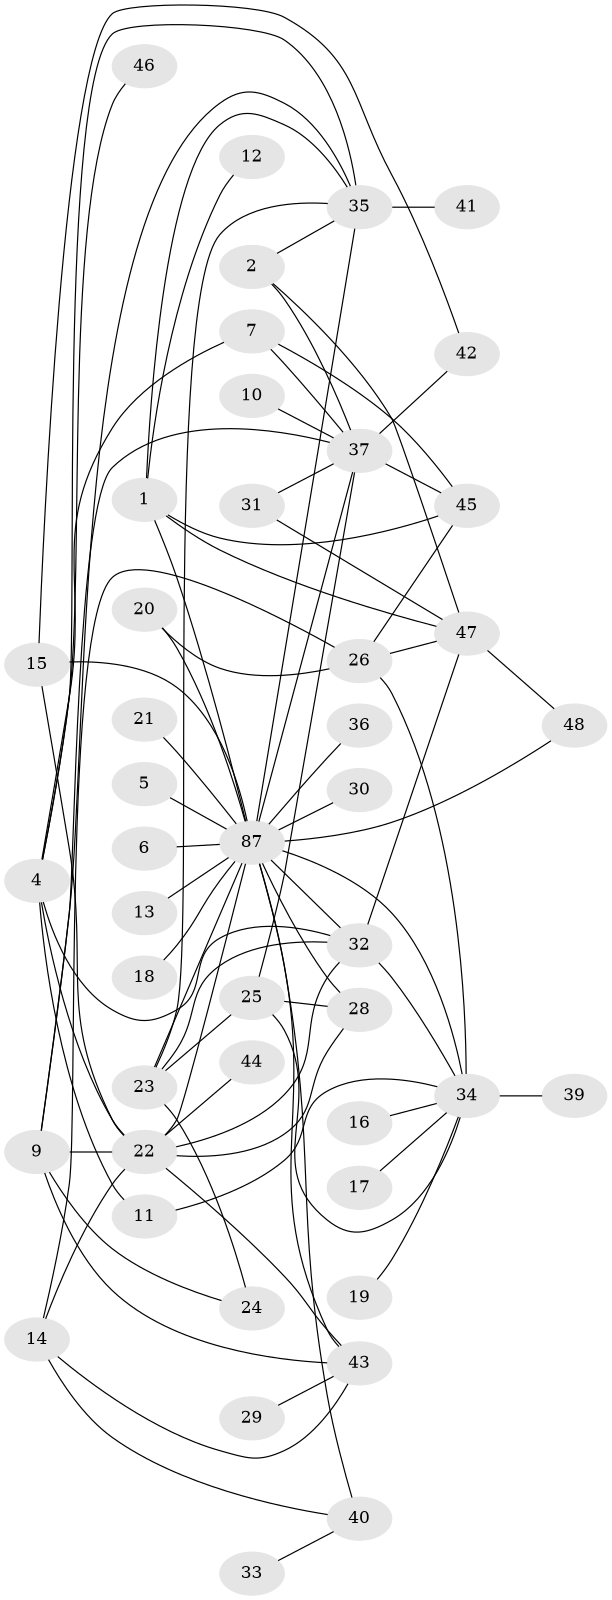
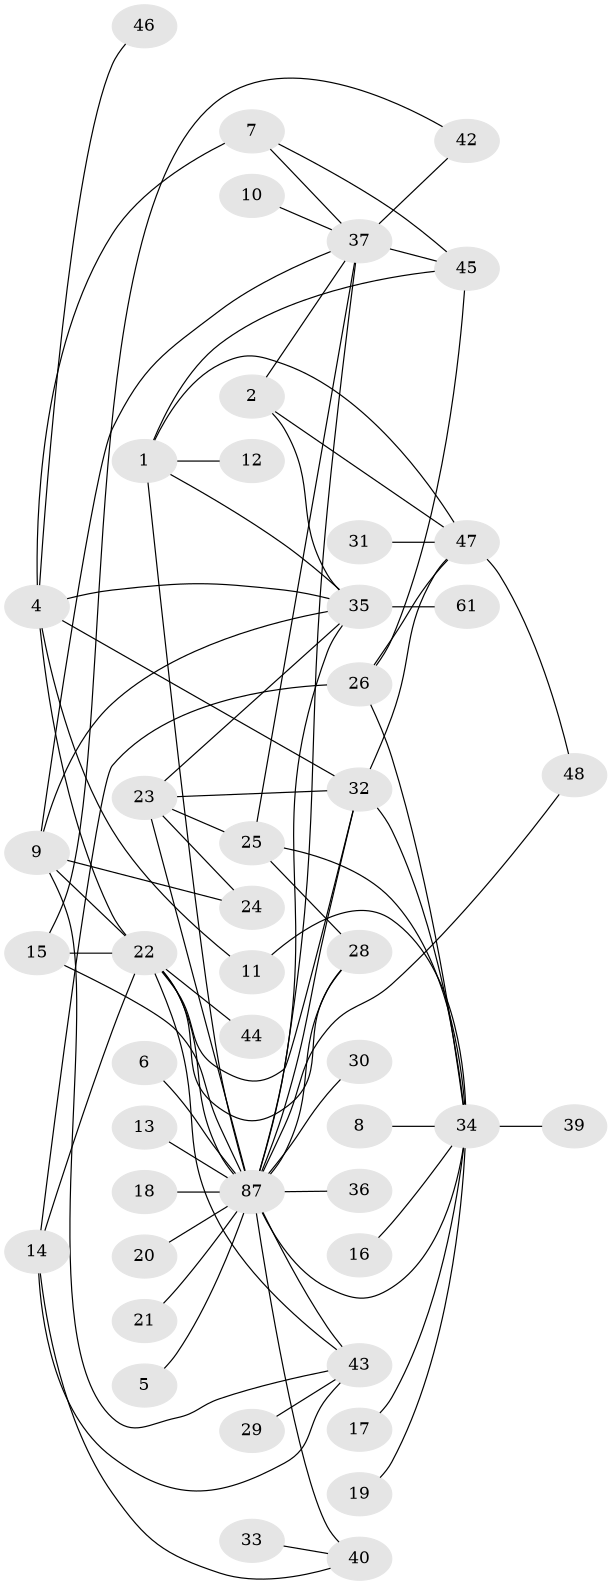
node "41": label "41" -> "61"
edge "37" -- "31": removed
edge "20" -- "26": removed
node "8": added
